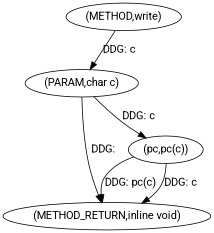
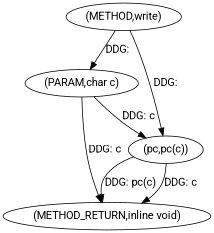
edge "(METHOD,write)" -> "(PARAM,char c)": label "DDG: c" -> "DDG: "
edge "(METHOD,write)" -> "(pc,pc(c))": added, label "DDG:"
edge "(PARAM,char c)" -> "(METHOD_RETURN,inline void)": label "DDG: " -> "DDG: c"
